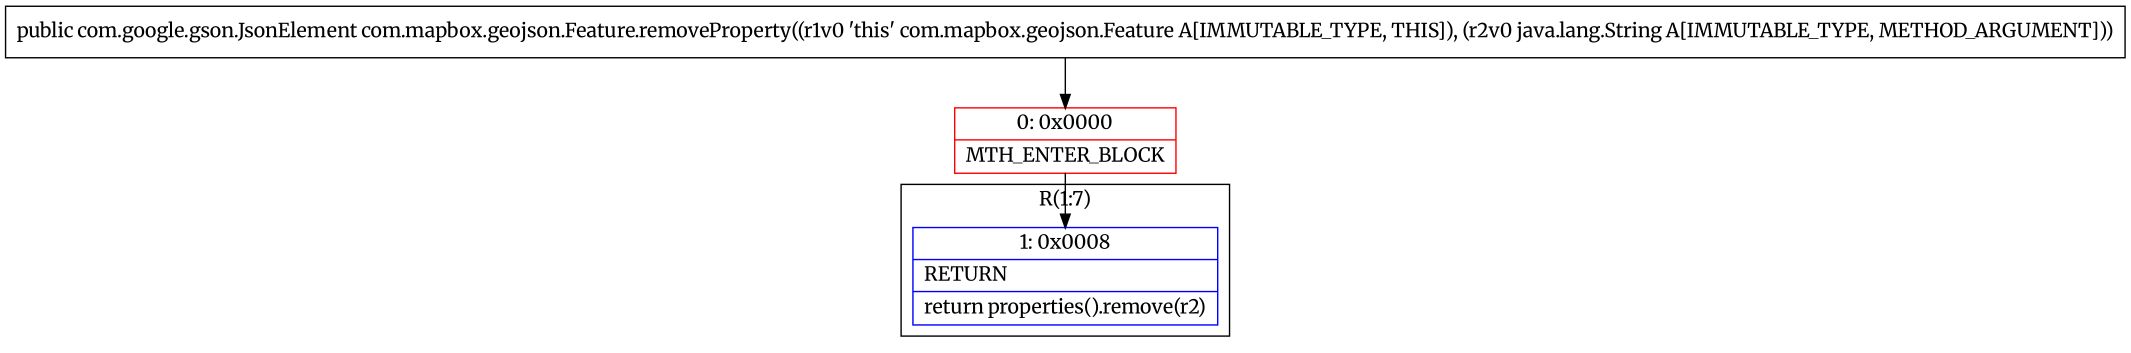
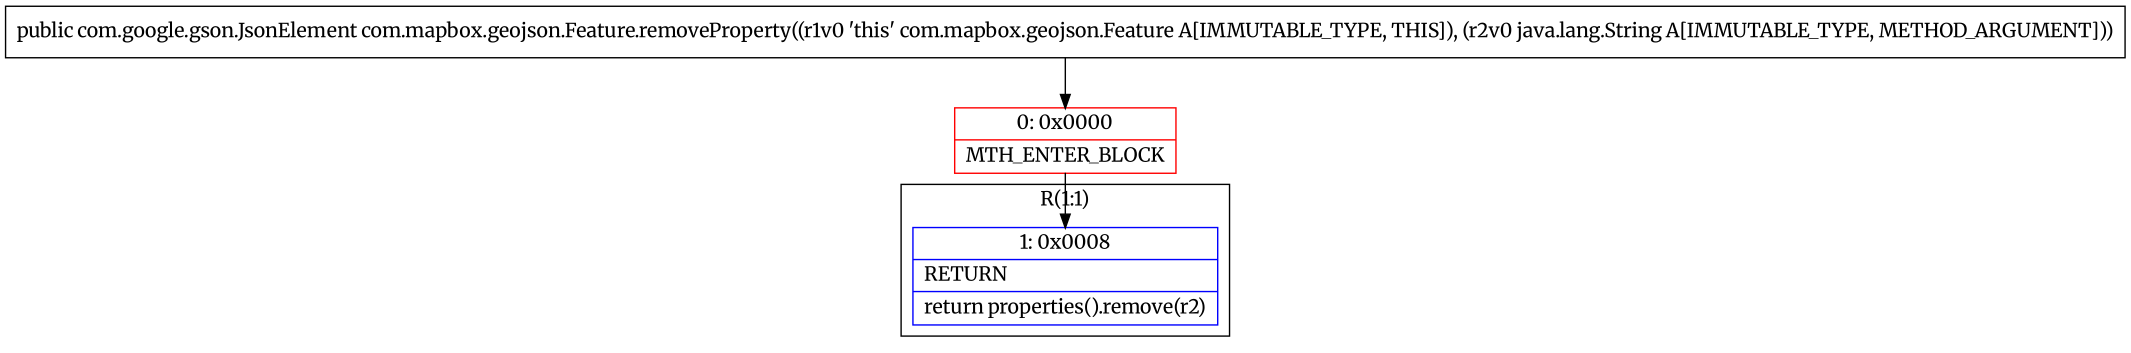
cluster "R(1:7)": label "R(1:7)" -> "R(1:1)"
